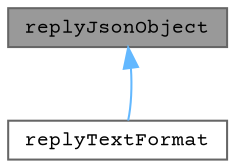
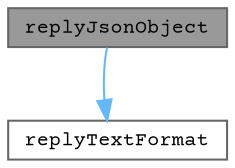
edge "replyTextFormat" -> "replyJsonObject": reversed
